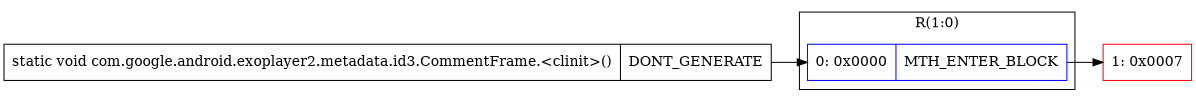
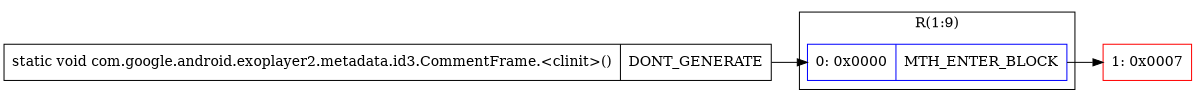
cluster "R(1:0)": label "R(1:0)" -> "R(1:9)"
